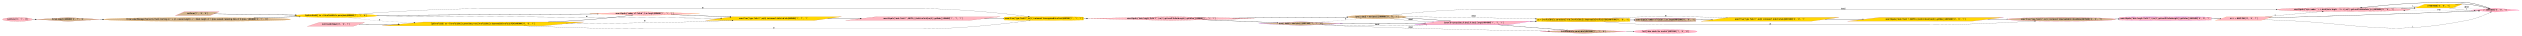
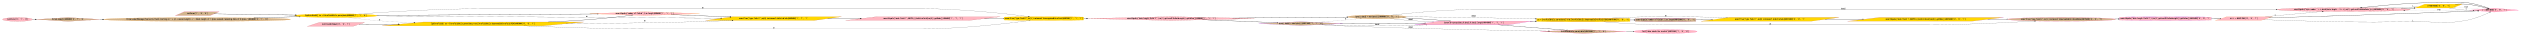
edge "i < 4@@@18@@@['0', '0', '1']" -> "i++@@@19@@@['0', '0', '1']": label "data2" -> "true"
